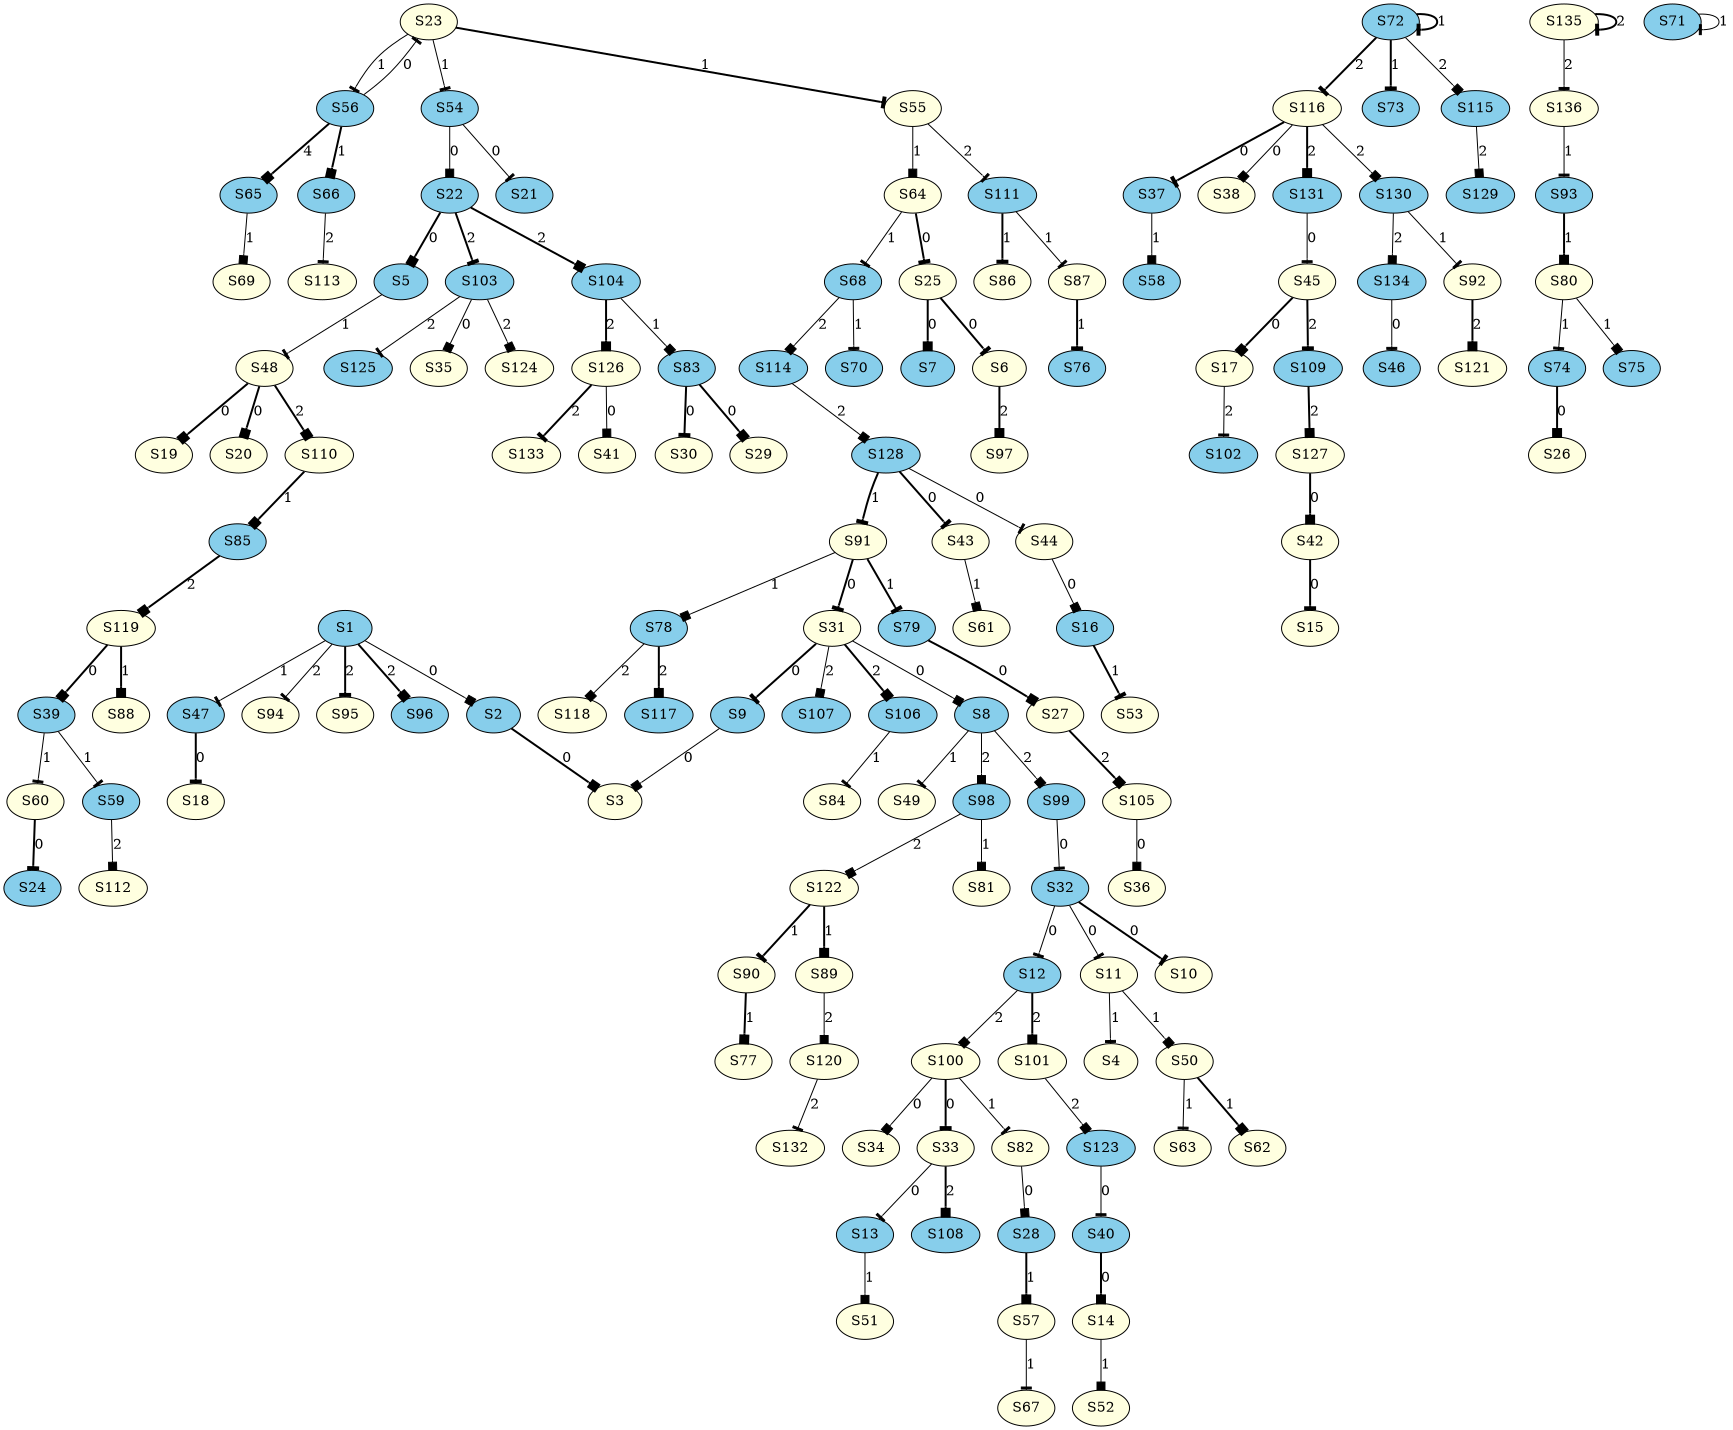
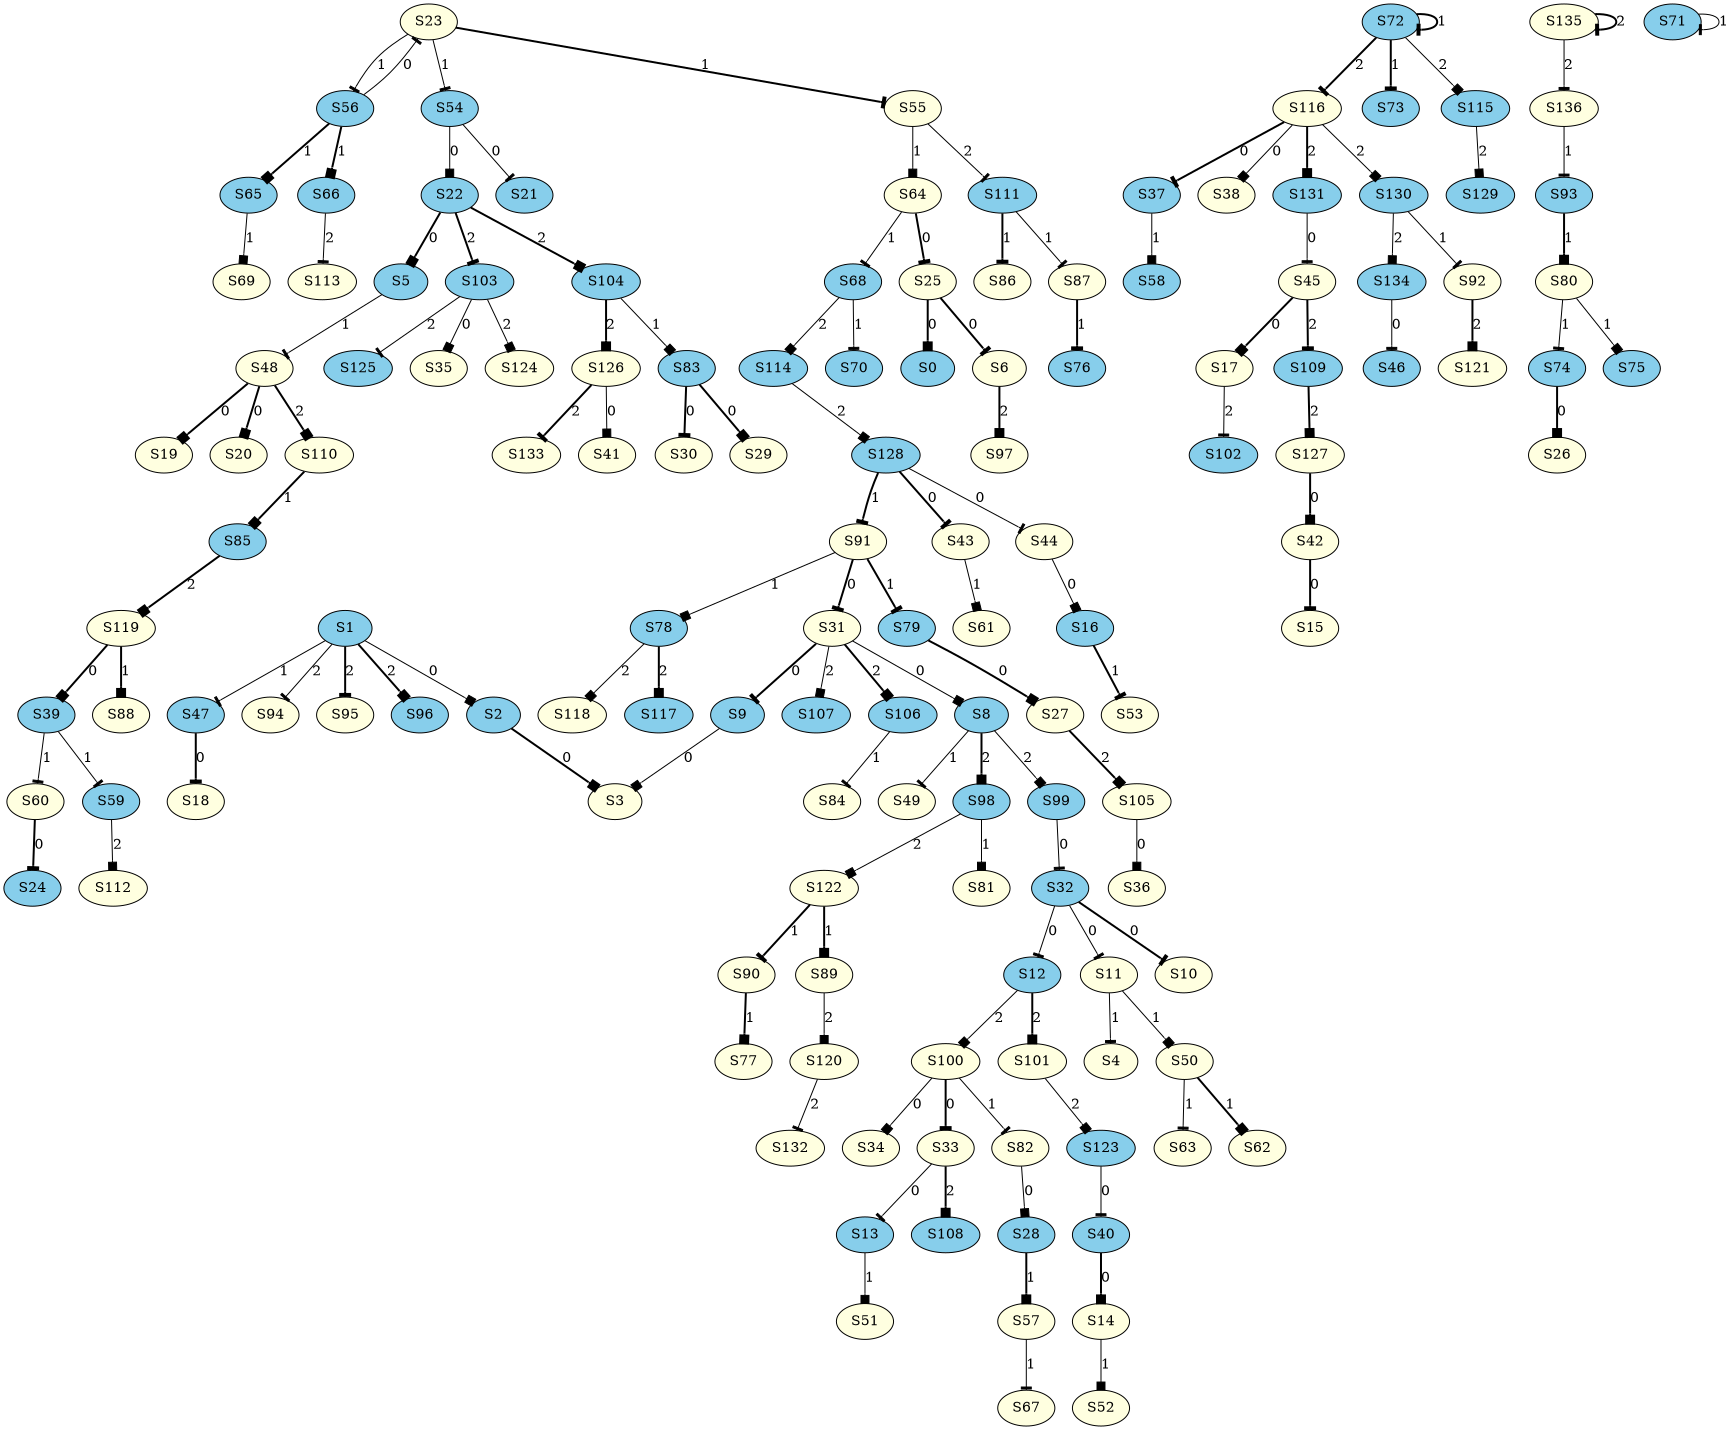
edge "S56" -> "S65": label "4" -> "1"
node "S7": label "S7" -> "S0"
edge "S8" -> "S98": style solid -> bold
